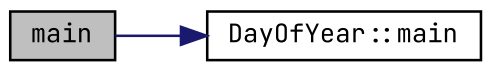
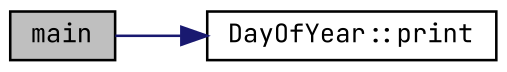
node "DayOfYear::main": label "DayOfYear::main" -> "DayOfYear::print"
